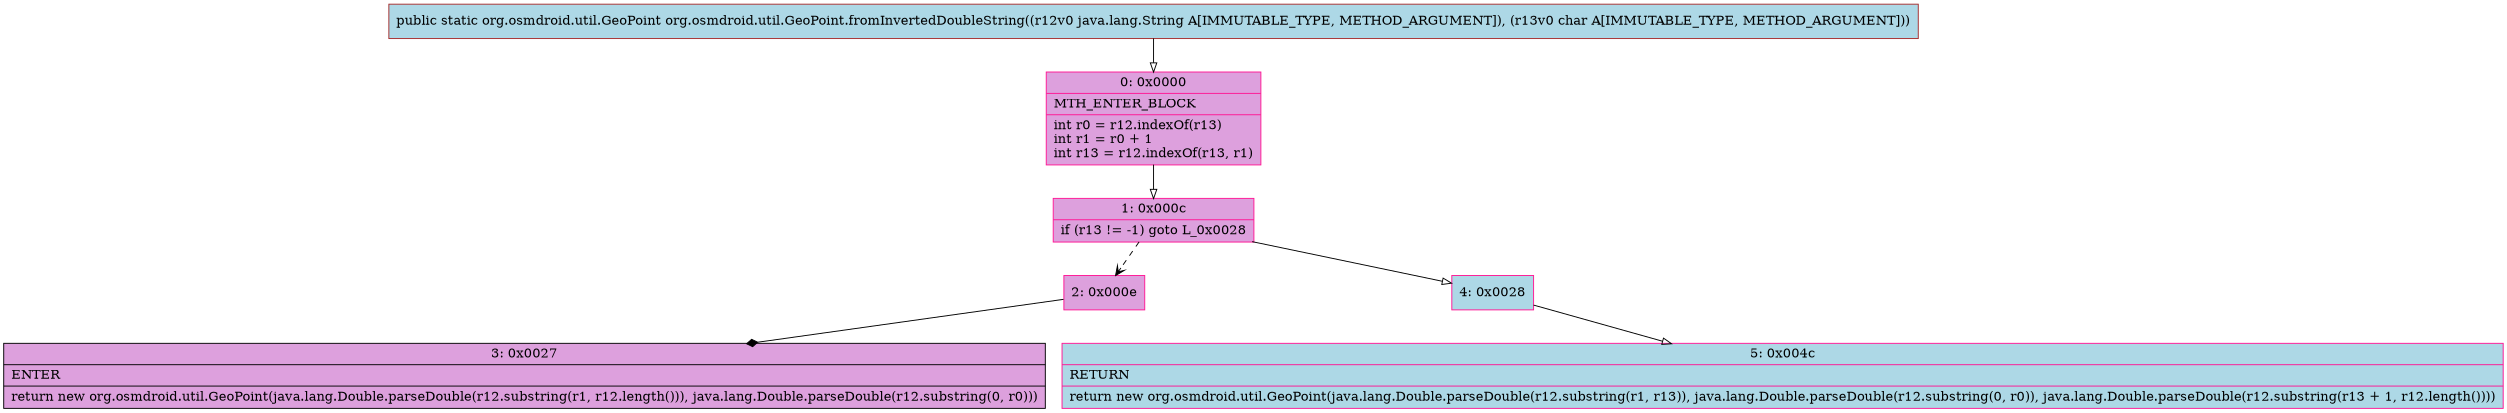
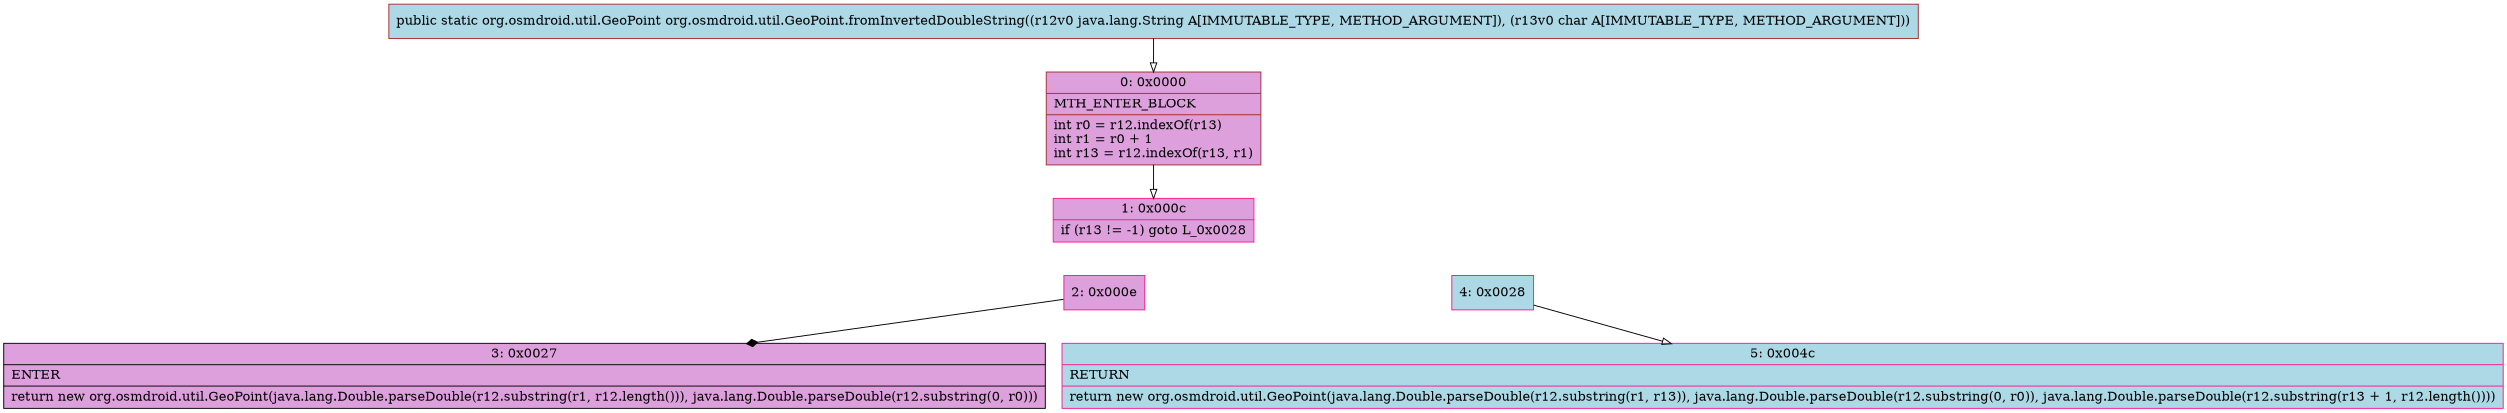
node "0: 0x0000": color deeppink -> brown
edge "1: 0x000c" -> "2: 0x000e": removed
edge "1: 0x000c" -> "4: 0x0028": removed
